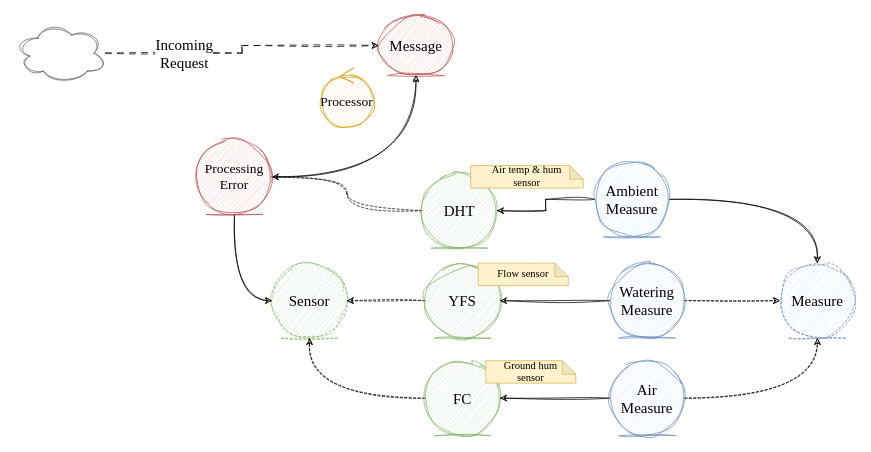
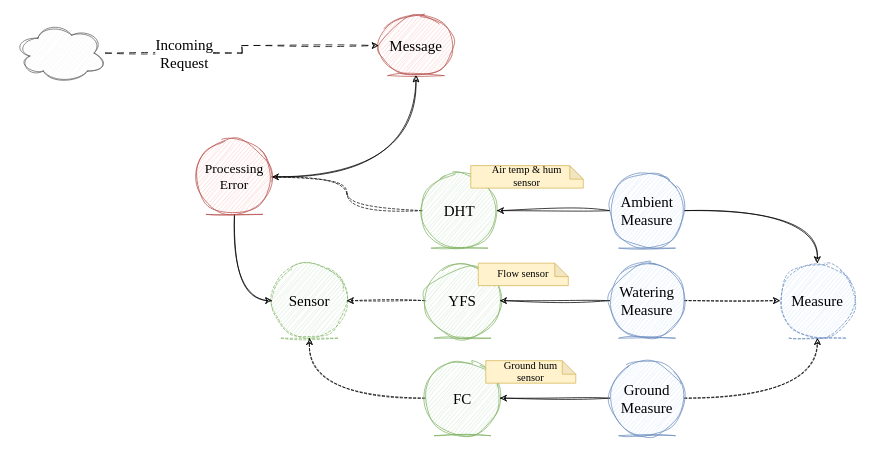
node "Processor": removed
node "Ambient Measure": moved (632, 199) -> (647, 210)
node "Air Measure": label "Air Measure" -> "Ground Measure"
